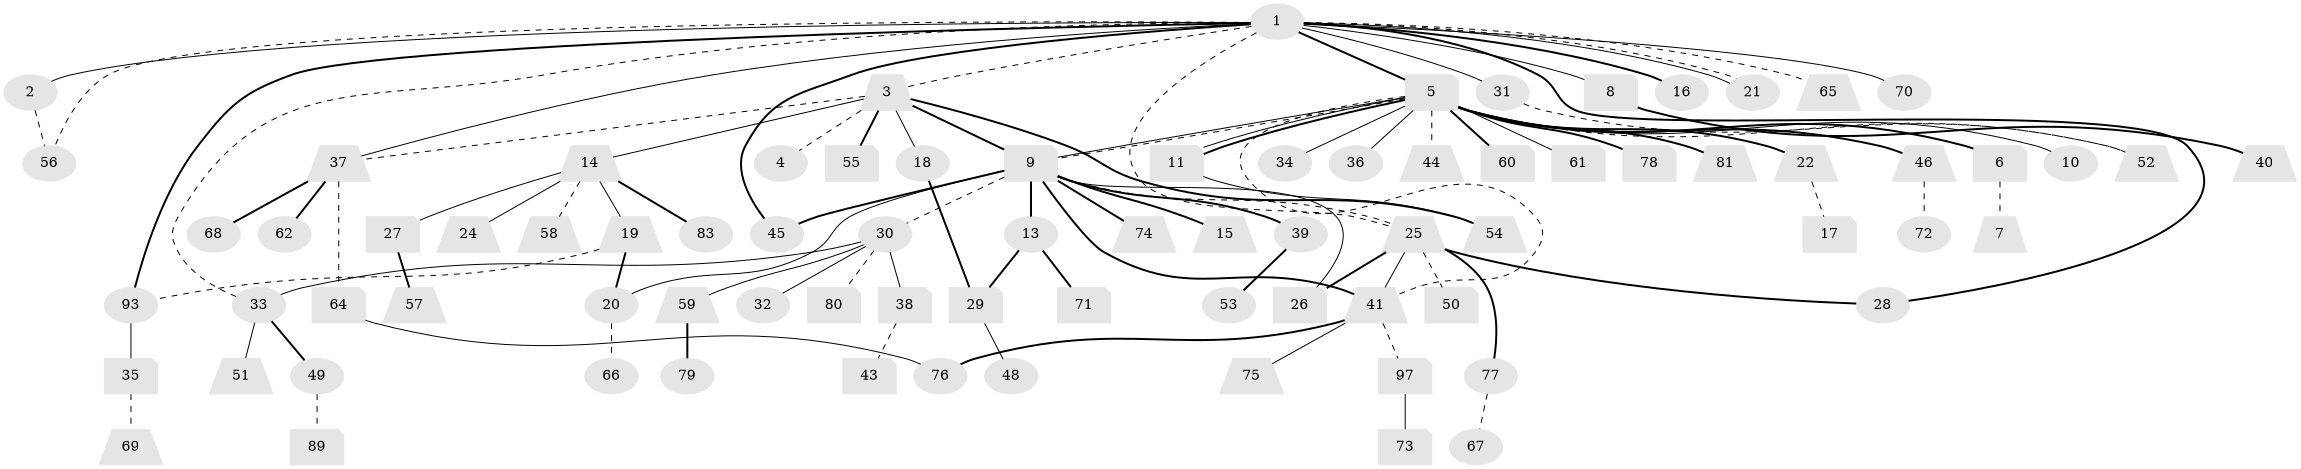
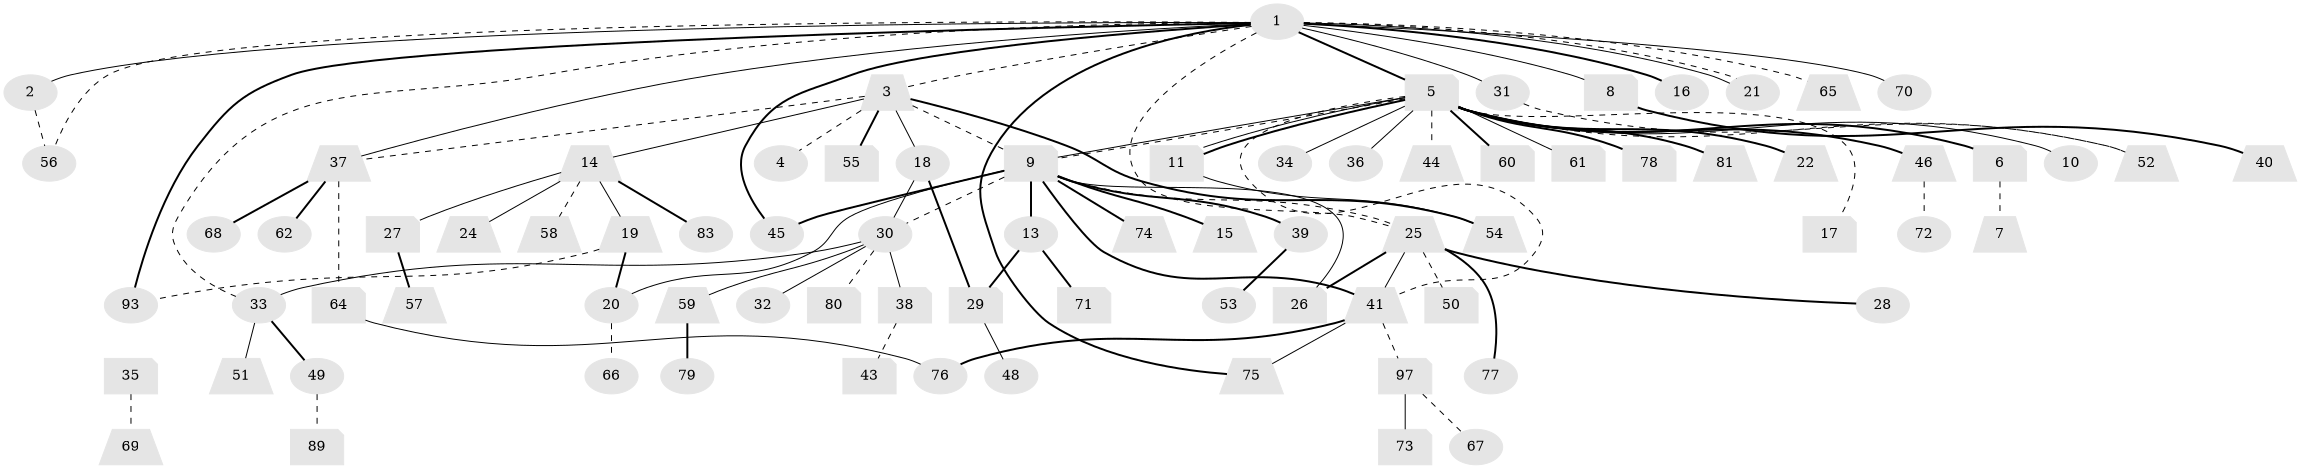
edge "1" -- "28": now "1" -- "75"
edge "3" -- "9": style bold -> dashed
edge "22" -- "17": now "5" -- "17"
edge "18" -- "30": added
edge "93" -- "35": removed
edge "77" -- "67": now "97" -- "67"
